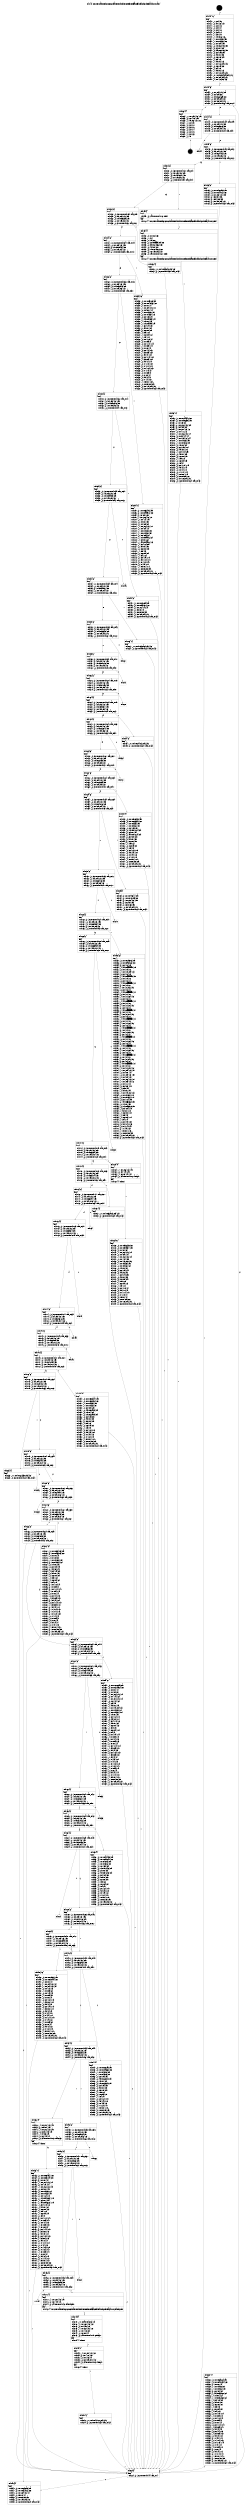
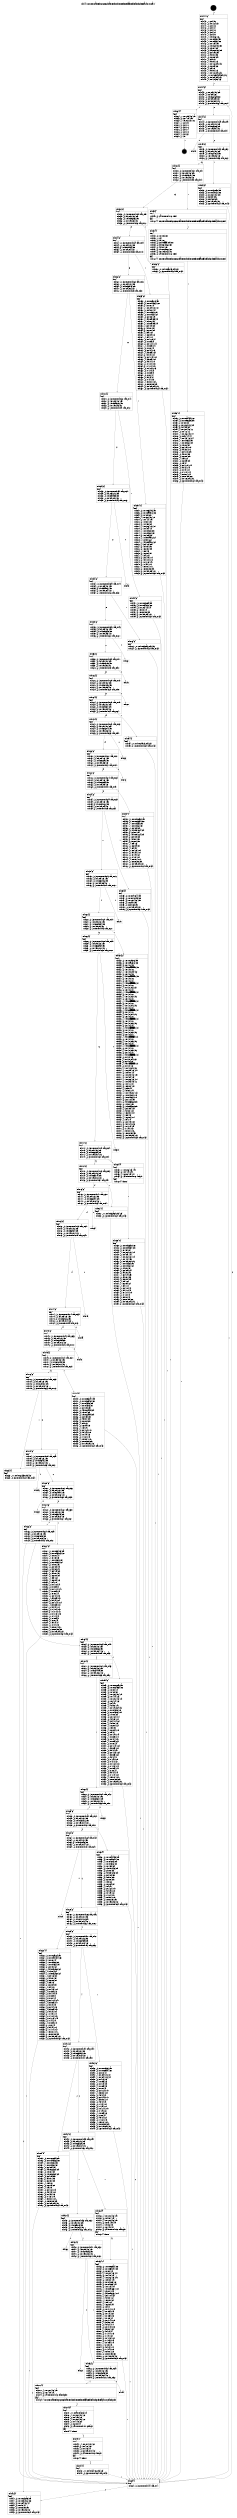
node "0x4023f6": removed
edge "0x4018e0 [28]" -> "0x401918 [28]": now "0x4018e0 [28]" -> "0x402522 [147]"
